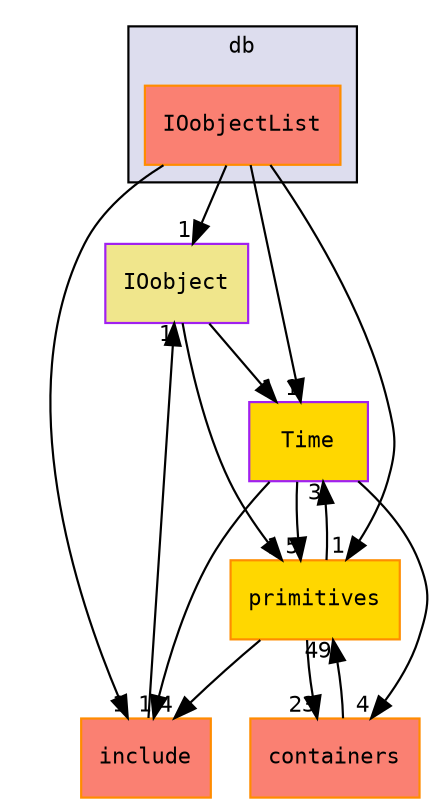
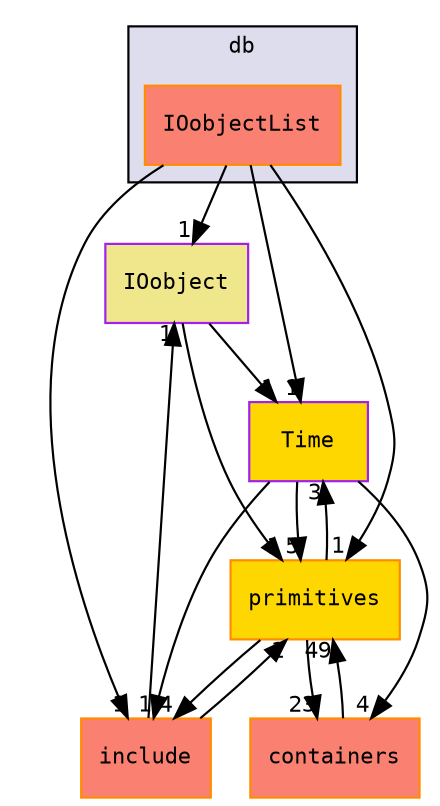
edge "include" -> "primitives": added
